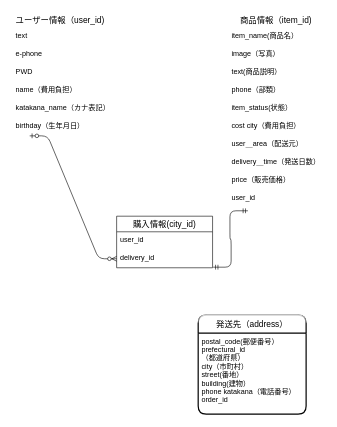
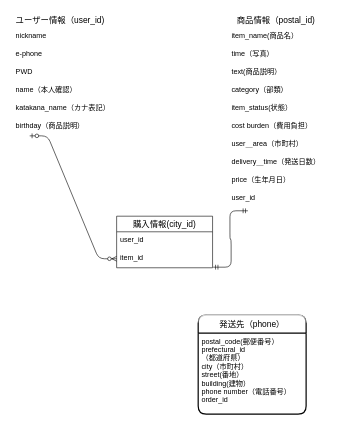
node "商品情報（item_id)": label "商品情報（item_id)" -> "商品情報（postal_id)"
node "text": label "text" -> "nickname"
node "image（写真）": label "image（写真）" -> "time（写真）"
node "name（費用負担）": label "name（費用負担）" -> "name（本人確認）"
node "phone（部類）": label "phone（部類）" -> "category（部類）"
node "birthday（生年月日）": label "birthday（生年月日）" -> "birthday（商品説明）"
node "cost city（費用負担）": label "cost city（費用負担）" -> "cost burden（費用負担）"
node "user＿area（配送元）": label "user＿area（配送元）" -> "user＿area（市町村）"
node "price（販売価格）": label "price（販売価格）" -> "price（生年月日）"
node "delivery_id": label "delivery_id" -> "item_id"
node "発送先（address）": label "発送先（address）" -> "発送先（phone）"
node "postal_code(郵便番号） prefectural_id （都道府県） city（市町村） street(番地） building(建物） phone katakana（電話番号） order_id": label "postal_code(郵便番号） prefectural_id （都道府県） city（市町村） street(番地） building(建物） phone katakana（電話番号） order_id" -> "postal_code(郵便番号） prefectural_id （都道府県） city（市町村） street(番地） building(建物） phone number（電話番号） order_id"
